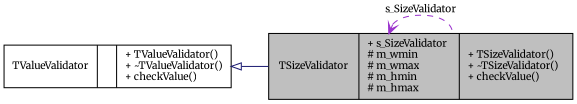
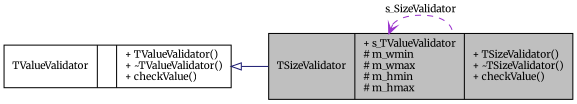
node "TSizeValidator": text "+ s_SizeValidator" -> "+ s_TValueValidator"
